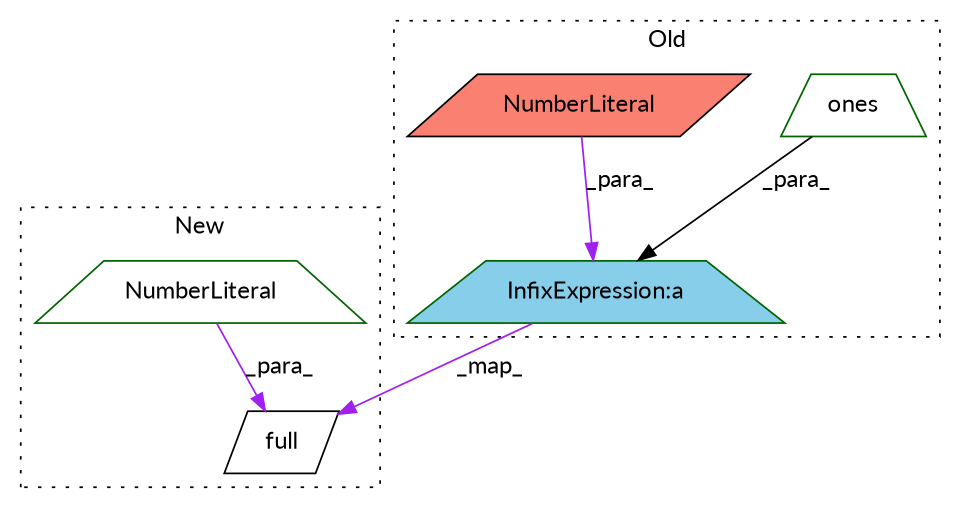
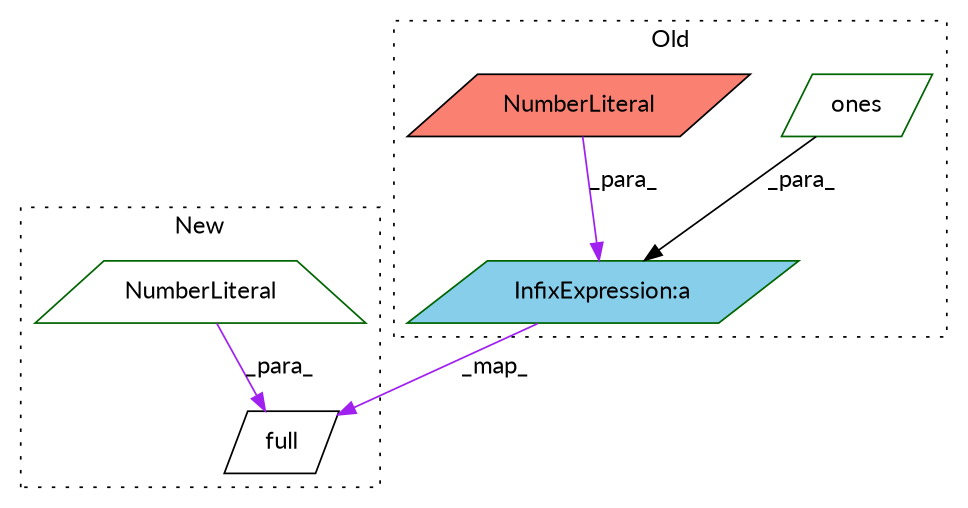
node "ones": shape trapezium -> parallelogram
node "InfixExpression:a": shape trapezium -> parallelogram
